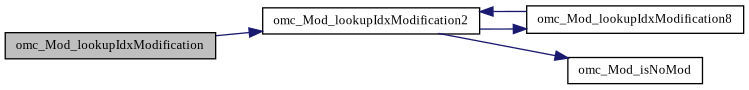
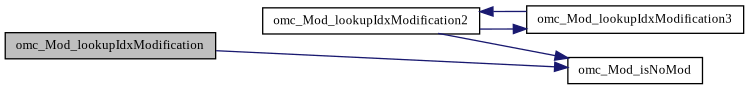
node "omc_Mod_lookupIdxModification8": label "omc_Mod_lookupIdxModification8" -> "omc_Mod_lookupIdxModification3"
edge "omc_Mod_lookupIdxModification" -> "omc_Mod_lookupIdxModification2": now "omc_Mod_lookupIdxModification" -> "omc_Mod_isNoMod"
